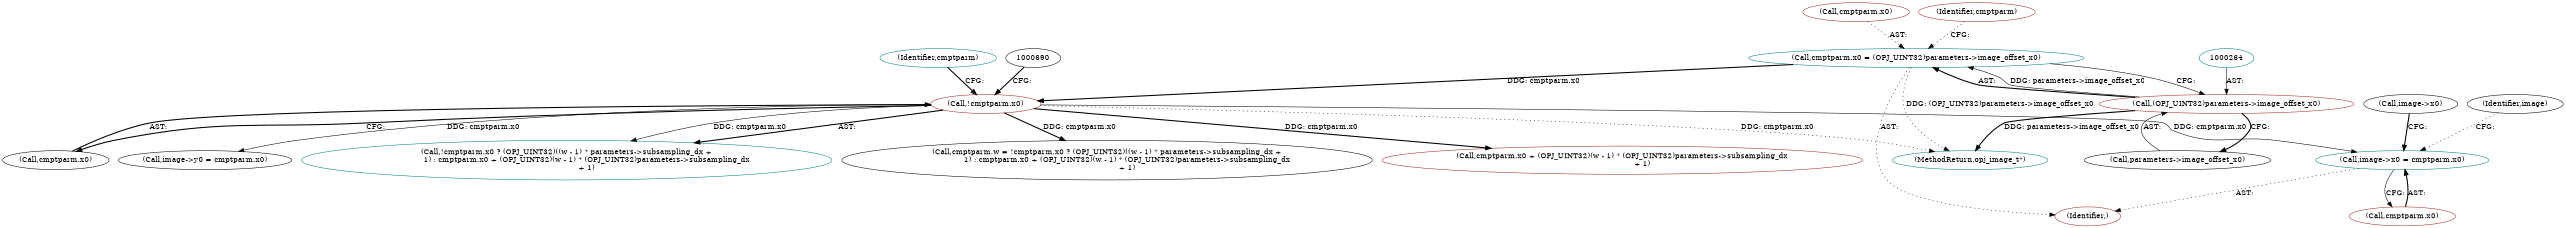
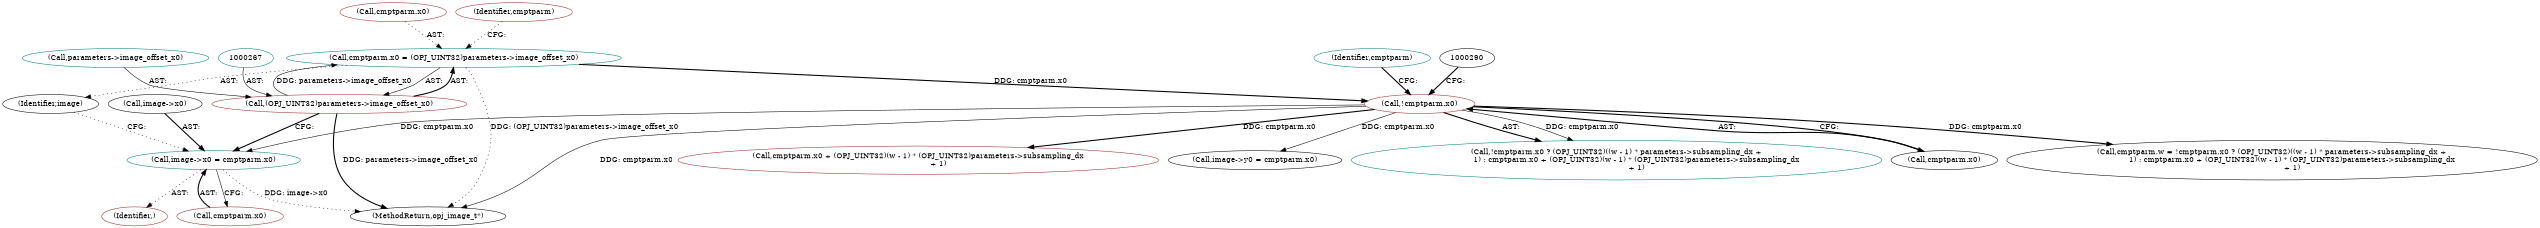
node "1000690": label "1000690" -> "1000290"
node "1000264": label "1000264" -> "1000267"
edge "(Call,cmptparm.x0 = (OPJ_UINT32)parameters->image_offset_x0)" -> "(Call,(OPJ_UINT32)parameters->image_offset_x0)": label "CFG: " -> "AST: "
edge "(Call,!cmptparm.x0)" -> "(MethodReturn,opj_image_t*)": style dotted -> solid
edge "(Call,image->x0)" -> "(Call,image->x0 = cmptparm.x0)": label "CFG: " -> "AST: "
edge "(Call,(OPJ_UINT32)parameters->image_offset_x0)" -> "(Call,parameters->image_offset_x0)": now "(Call,(OPJ_UINT32)parameters->image_offset_x0)" -> "(Call,image->x0 = cmptparm.x0)"
node "(MethodReturn,opj_image_t*)": color teal -> black
node "(Call,parameters->image_offset_x0)": color black -> teal
edge "(Call,cmptparm.x0 = (OPJ_UINT32)parameters->image_offset_x0)" -> "(Identifier,)": now "(Call,cmptparm.x0 = (OPJ_UINT32)parameters->image_offset_x0)" -> "(Identifier,image)"
edge "(Call,image->x0 = cmptparm.x0)" -> "(MethodReturn,opj_image_t*)": added, label "DDG: image->x0"
